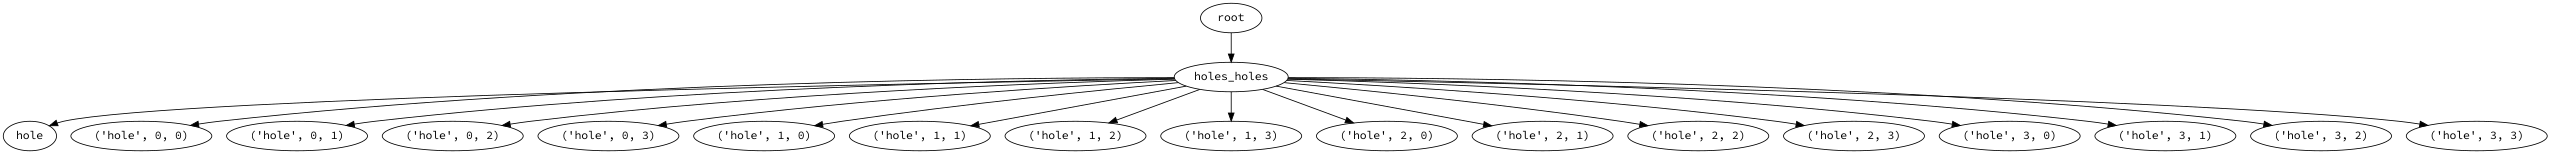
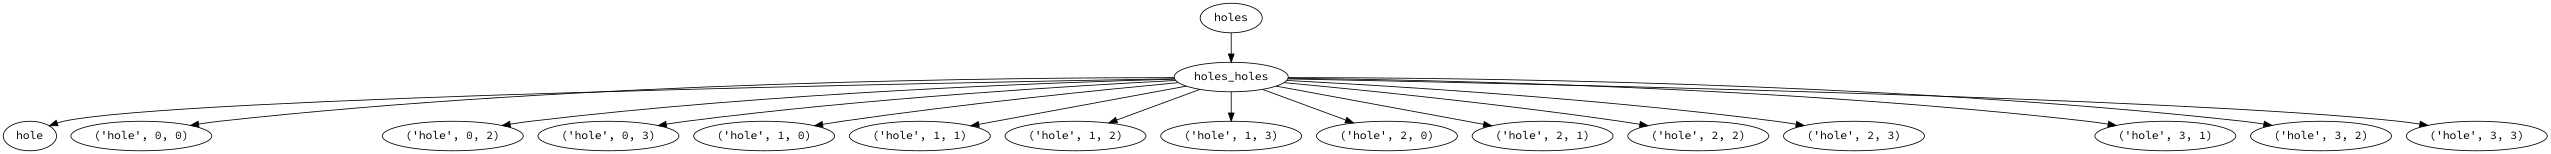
node "root": label "root" -> "holes"
node "('hole', 0, 1)": removed
node "('hole', 3, 0)": removed
